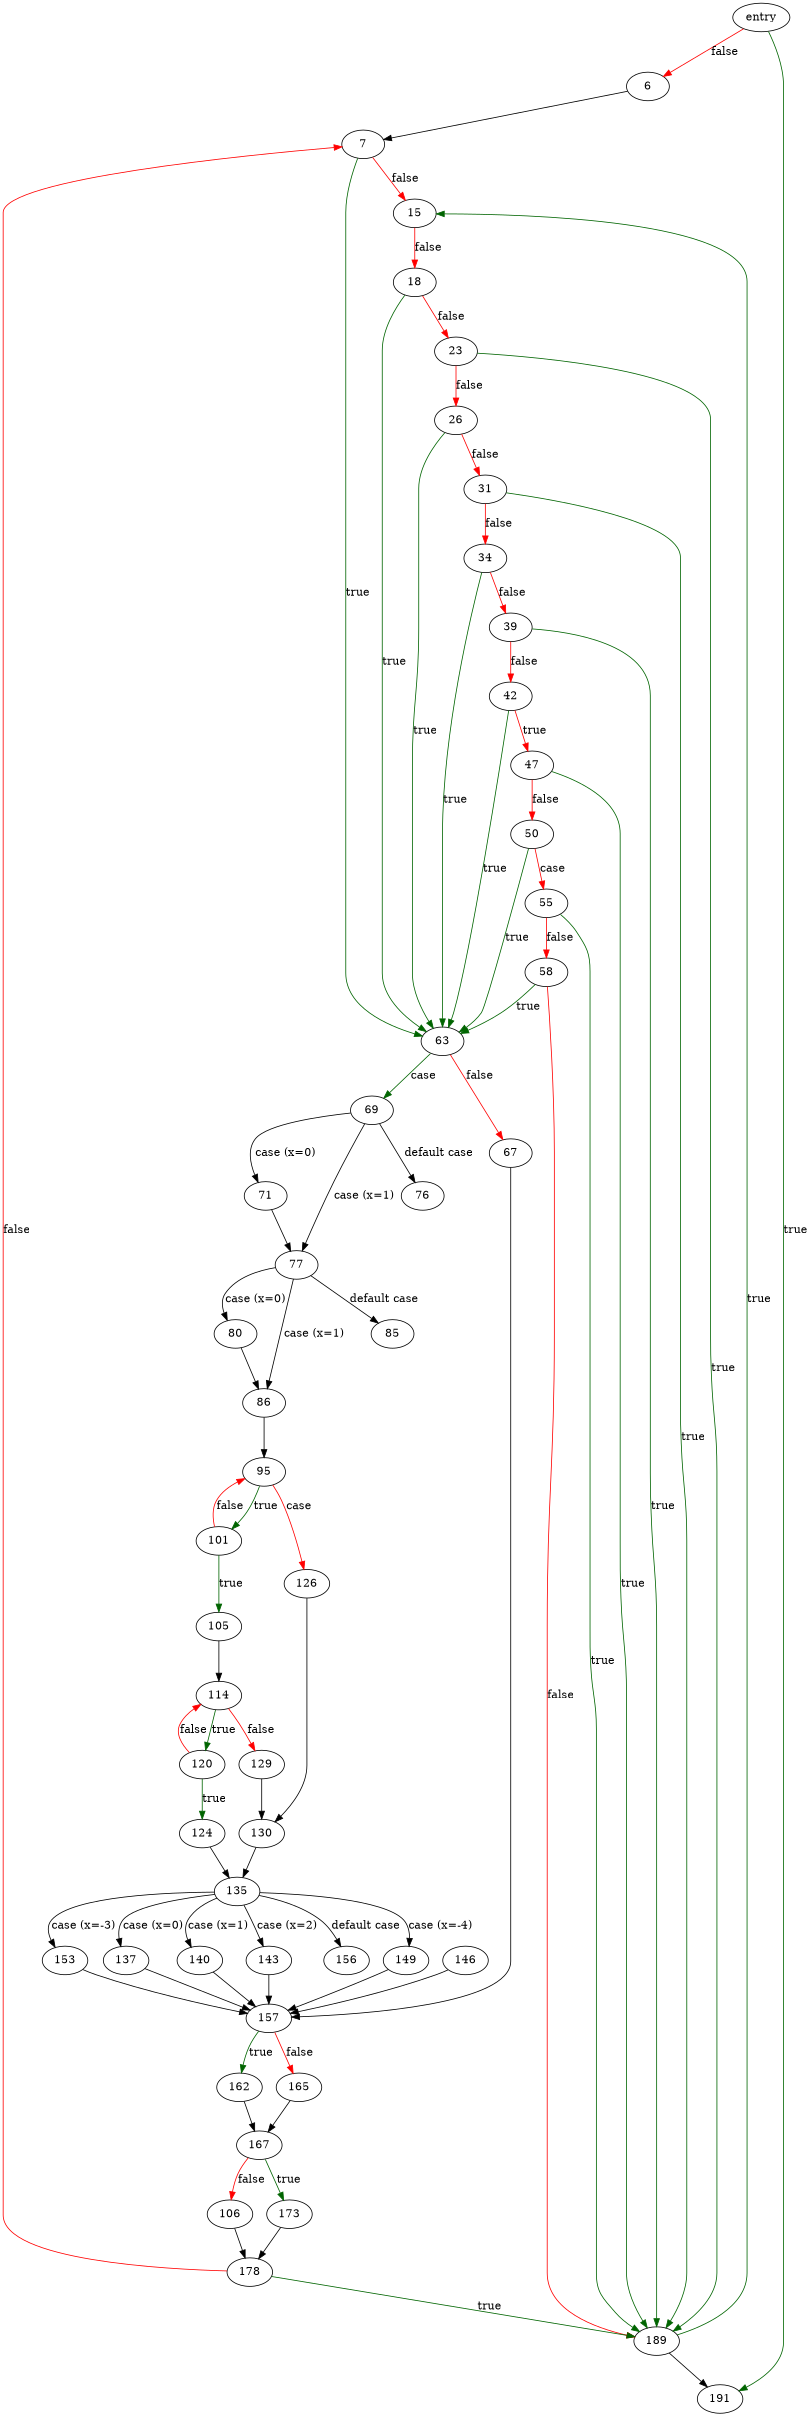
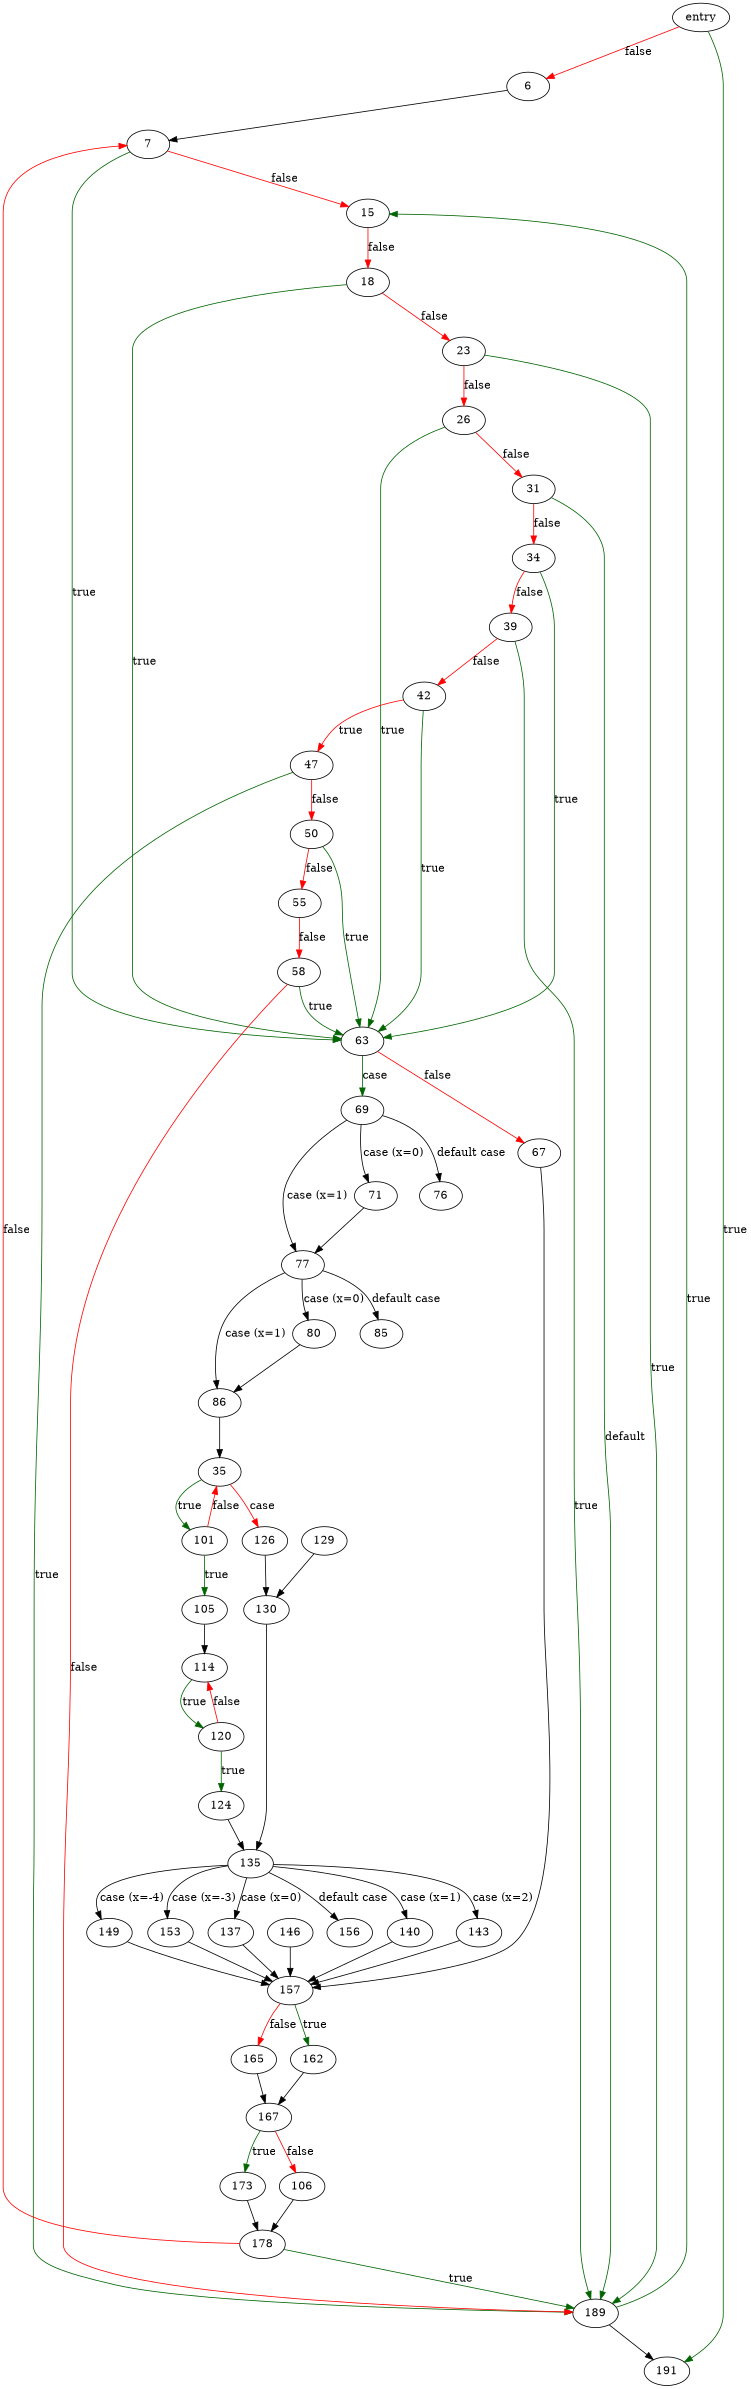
edge "50" -> "55": label "case" -> "false"
edge "31" -> "189": label "true" -> "default"
node "95": label "95" -> "35"
edge "55" -> "189": removed, label "true"
edge "114" -> "129": removed, label "false"
